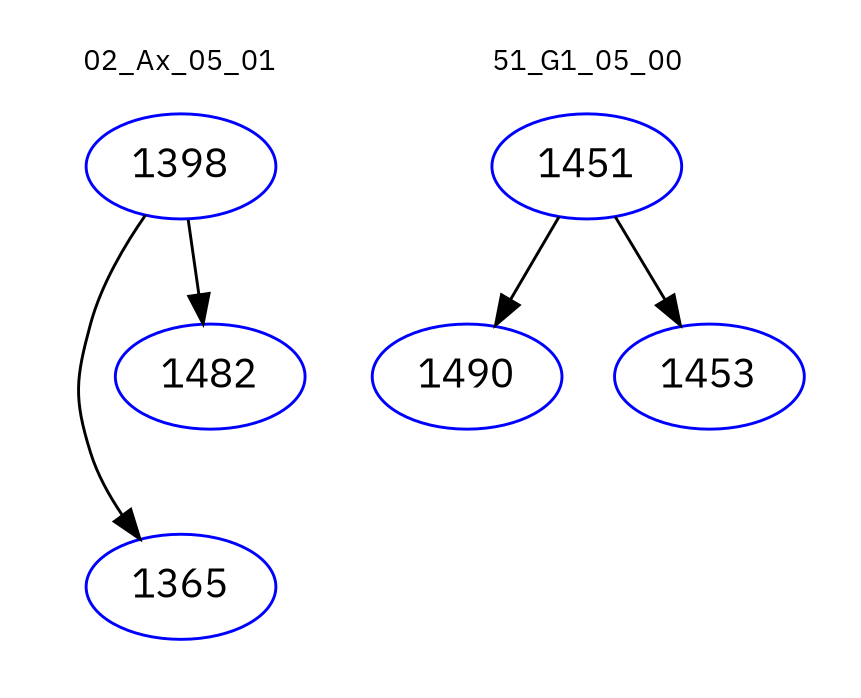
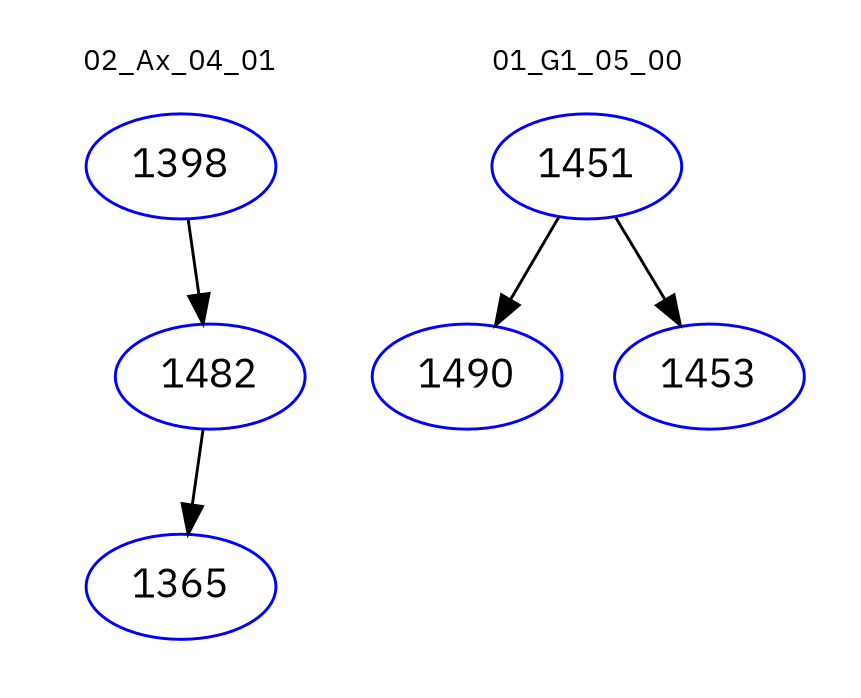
cluster "02_Ax_05_01": label "02_Ax_05_01" -> "02_Ax_04_01"
cluster "51_G1_05_00": label "51_G1_05_00" -> "01_G1_05_00"
edge "1398" -> "1365": now "1482" -> "1365"
